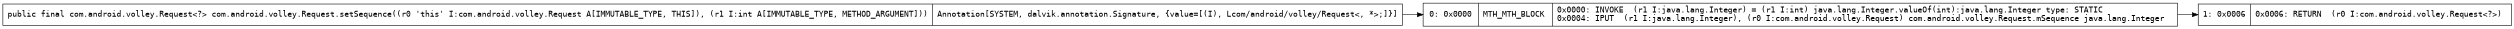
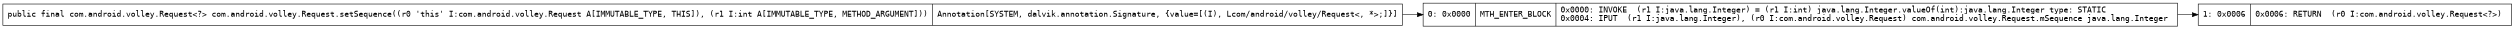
node "0: 0x0000": text "MTH_MTH_BLOCK" -> "MTH_ENTER_BLOCK"
